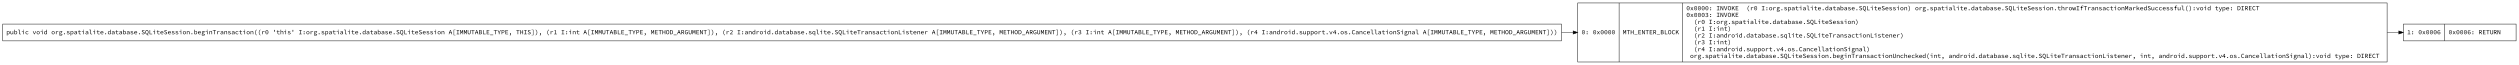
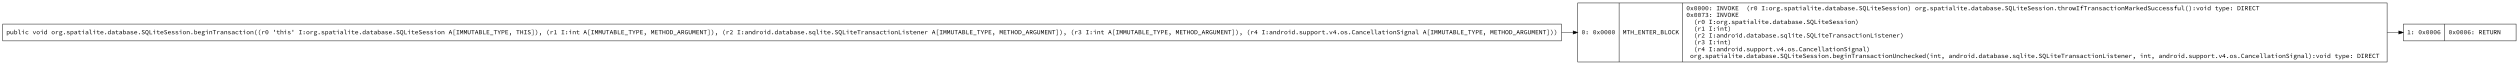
node "0: 0x0000": text "0x0003: INVOKE" -> "0x0073: INVOKE"
